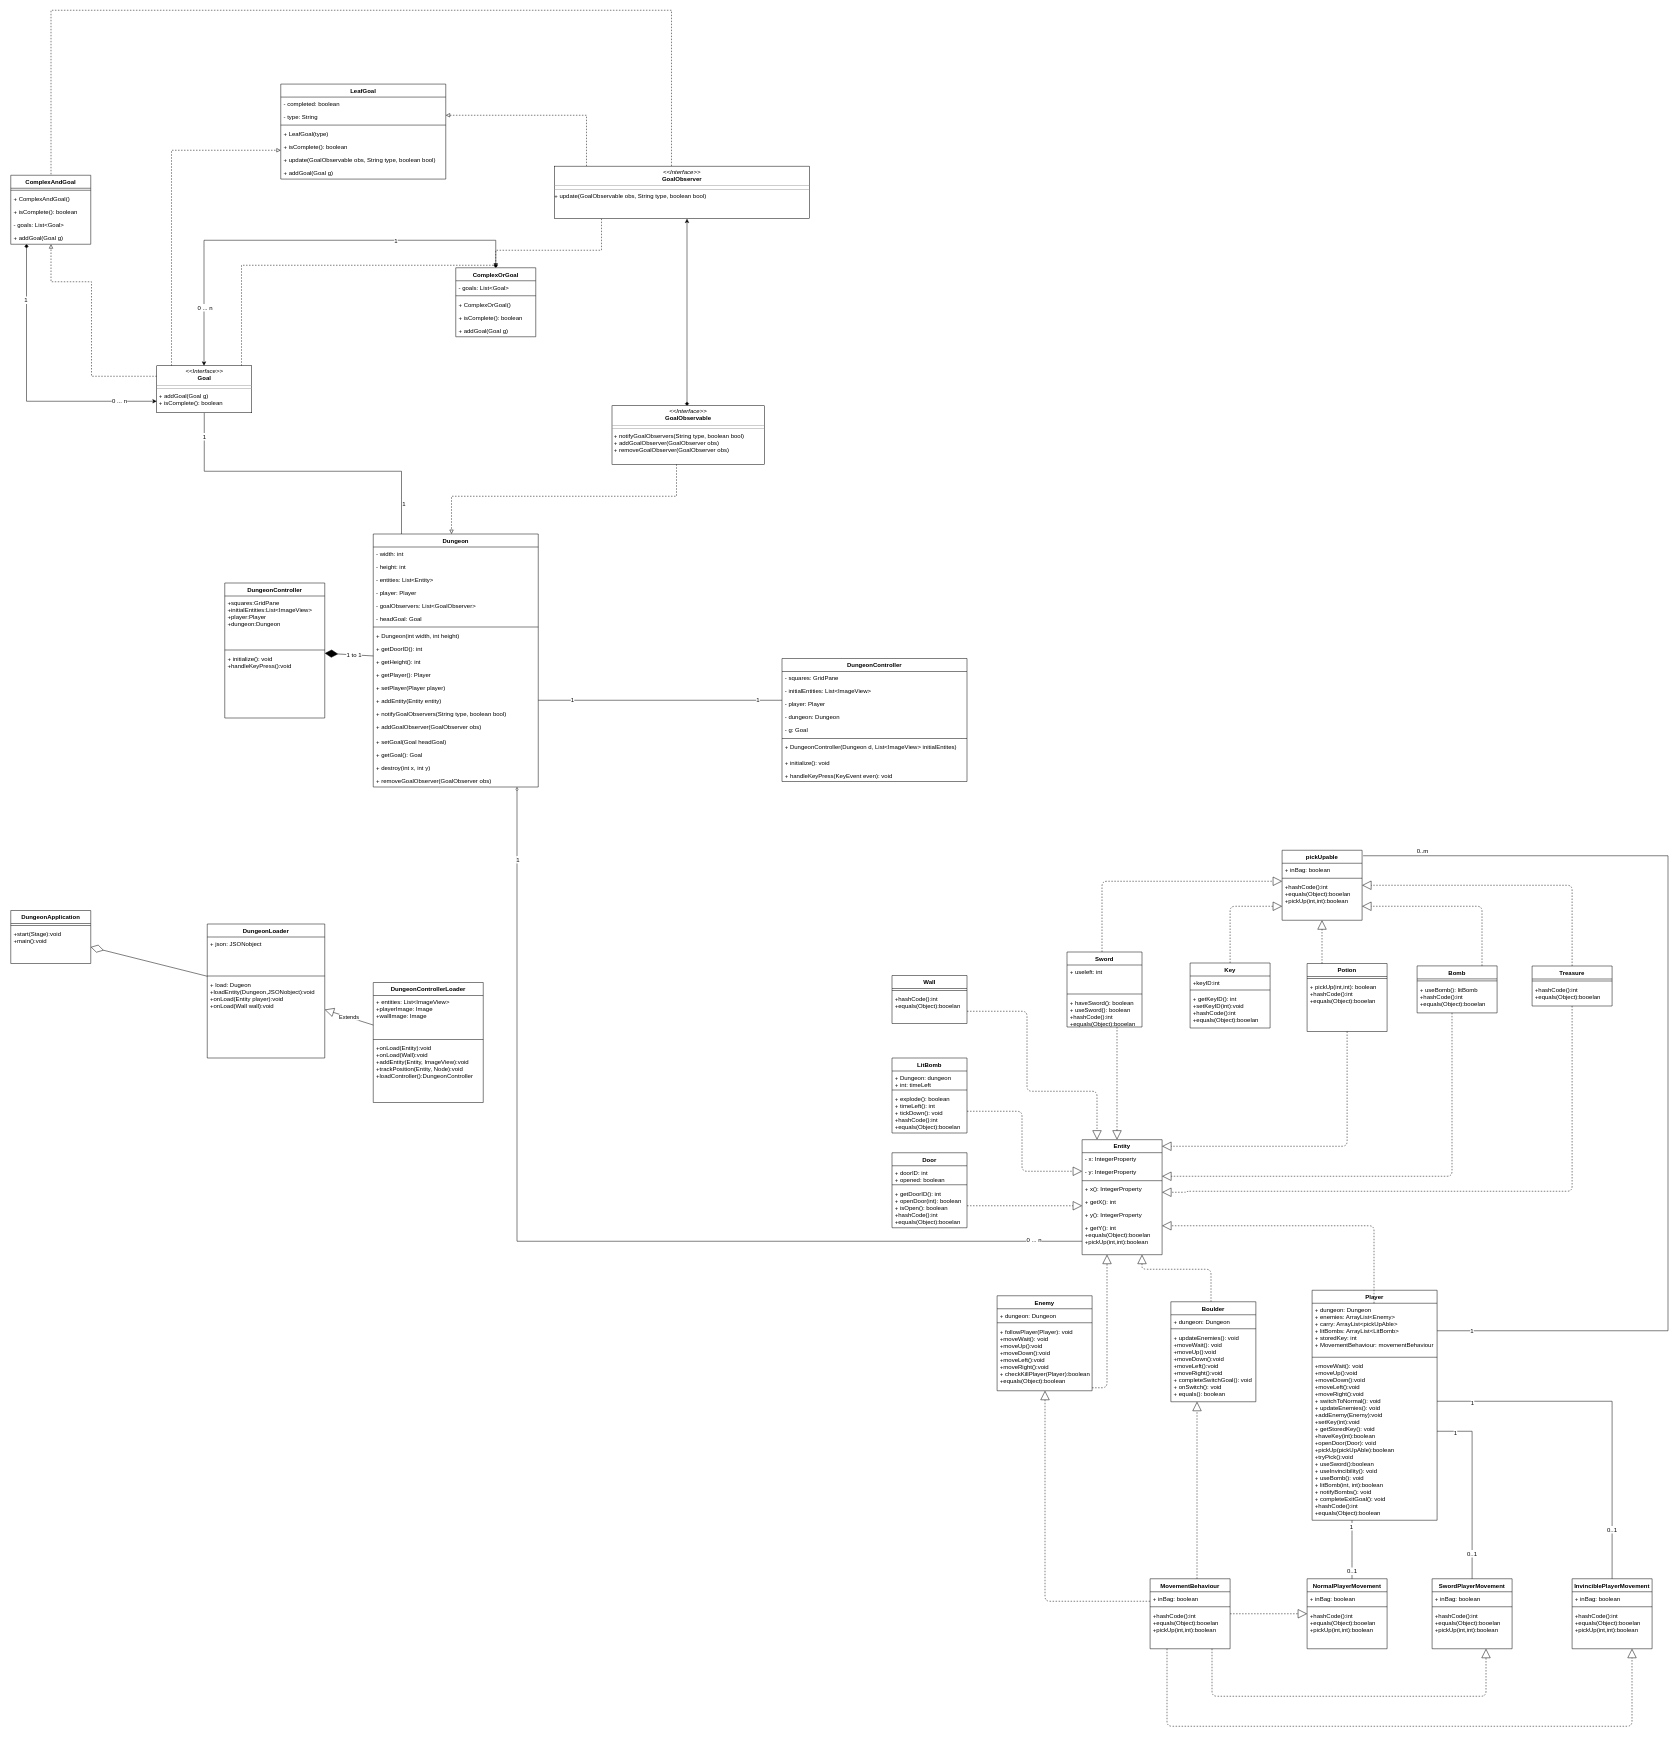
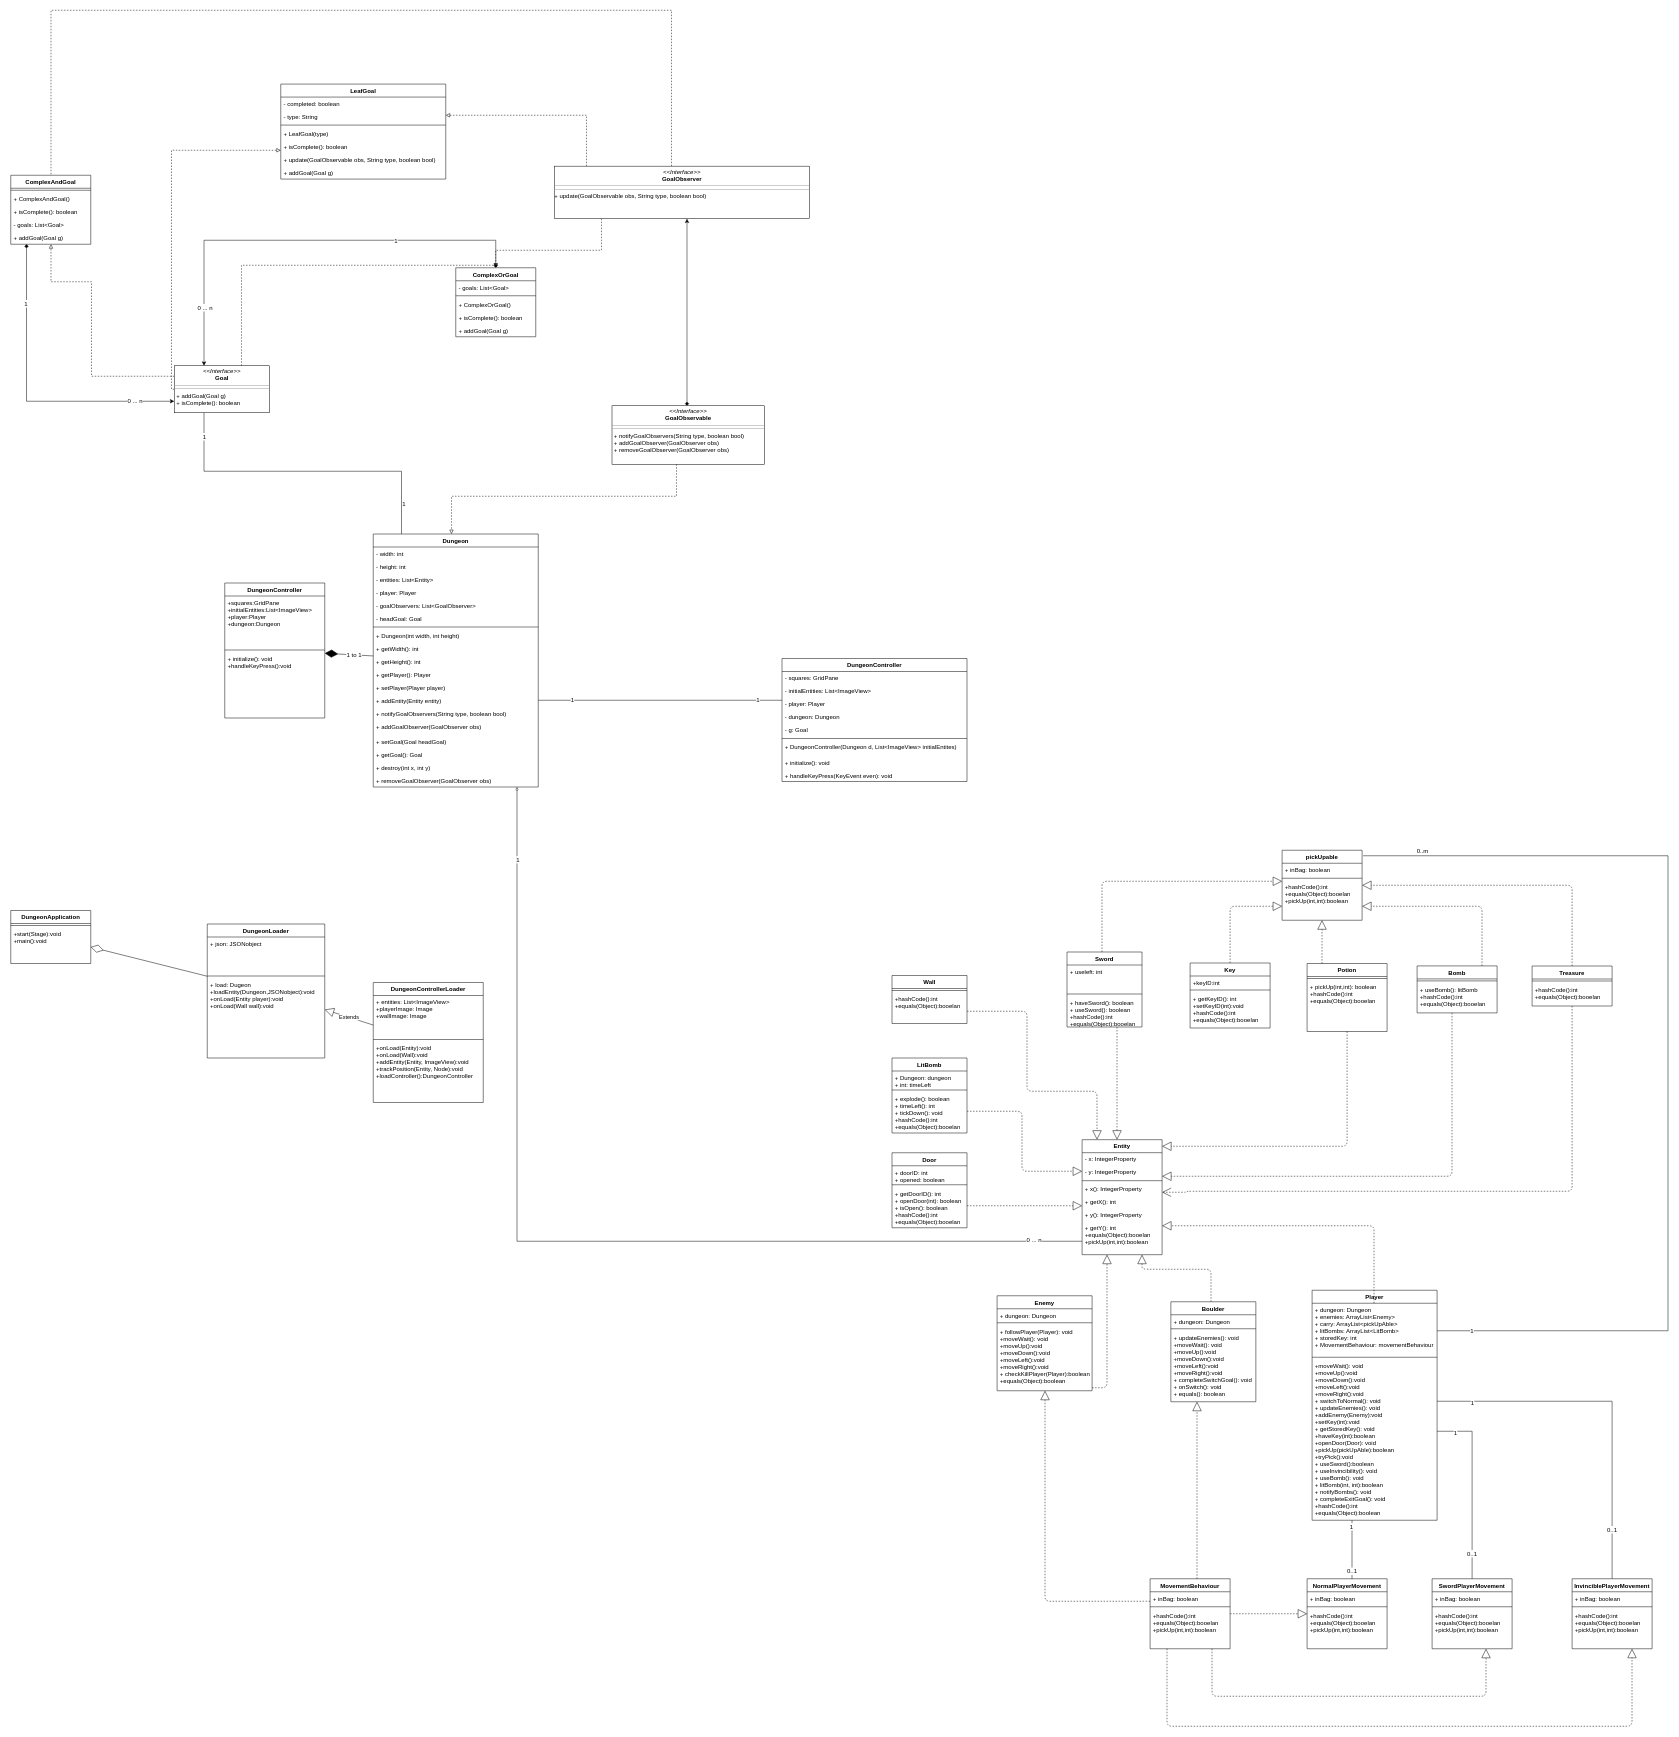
node "<<Interface>> Goal + addGoal(Goal g) + isComplete(): boolean": moved (204, 389) -> (222, 389)
node "+ getDoorID(): int": label "+ getDoorID(): int" -> "+ getWidth(): int"
edge "Treasure" -> "Entity": arrowhead block -> open
